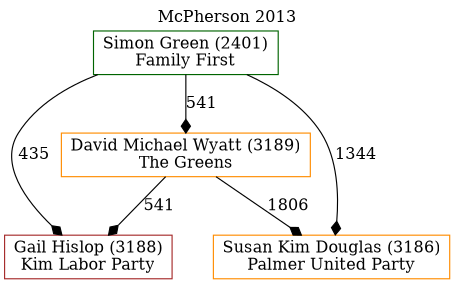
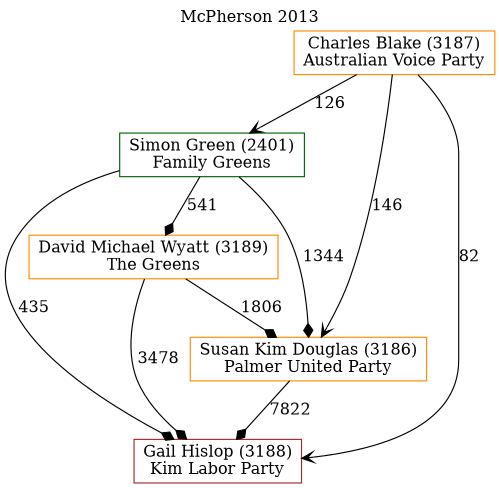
node "Simon Green (2401) Family First": label "Simon Green (2401) Family First" -> "Simon Green (2401) Family Greens"
node "Charles Blake (3187) Australian Voice Party": added
edge "David Michael Wyatt (3189) The Greens" -> "Gail Hislop (3188) Kim Labor Party": label "541" -> "3478"
edge "Susan Kim Douglas (3186) Palmer United Party" -> "Gail Hislop (3188) Kim Labor Party": added, label "7822"
